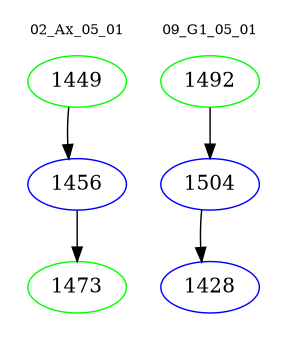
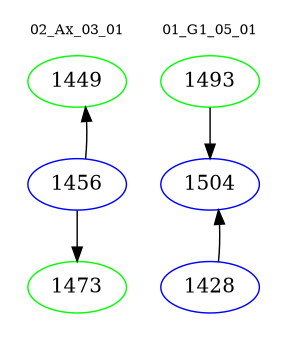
cluster "02_Ax_05_01": label "02_Ax_05_01" -> "02_Ax_03_01"
cluster "09_G1_05_01": label "09_G1_05_01" -> "01_G1_05_01"
node "1492": label "1492" -> "1493"
edge "1449" -> "1456": reversed
edge "1504" -> "1428": reversed
